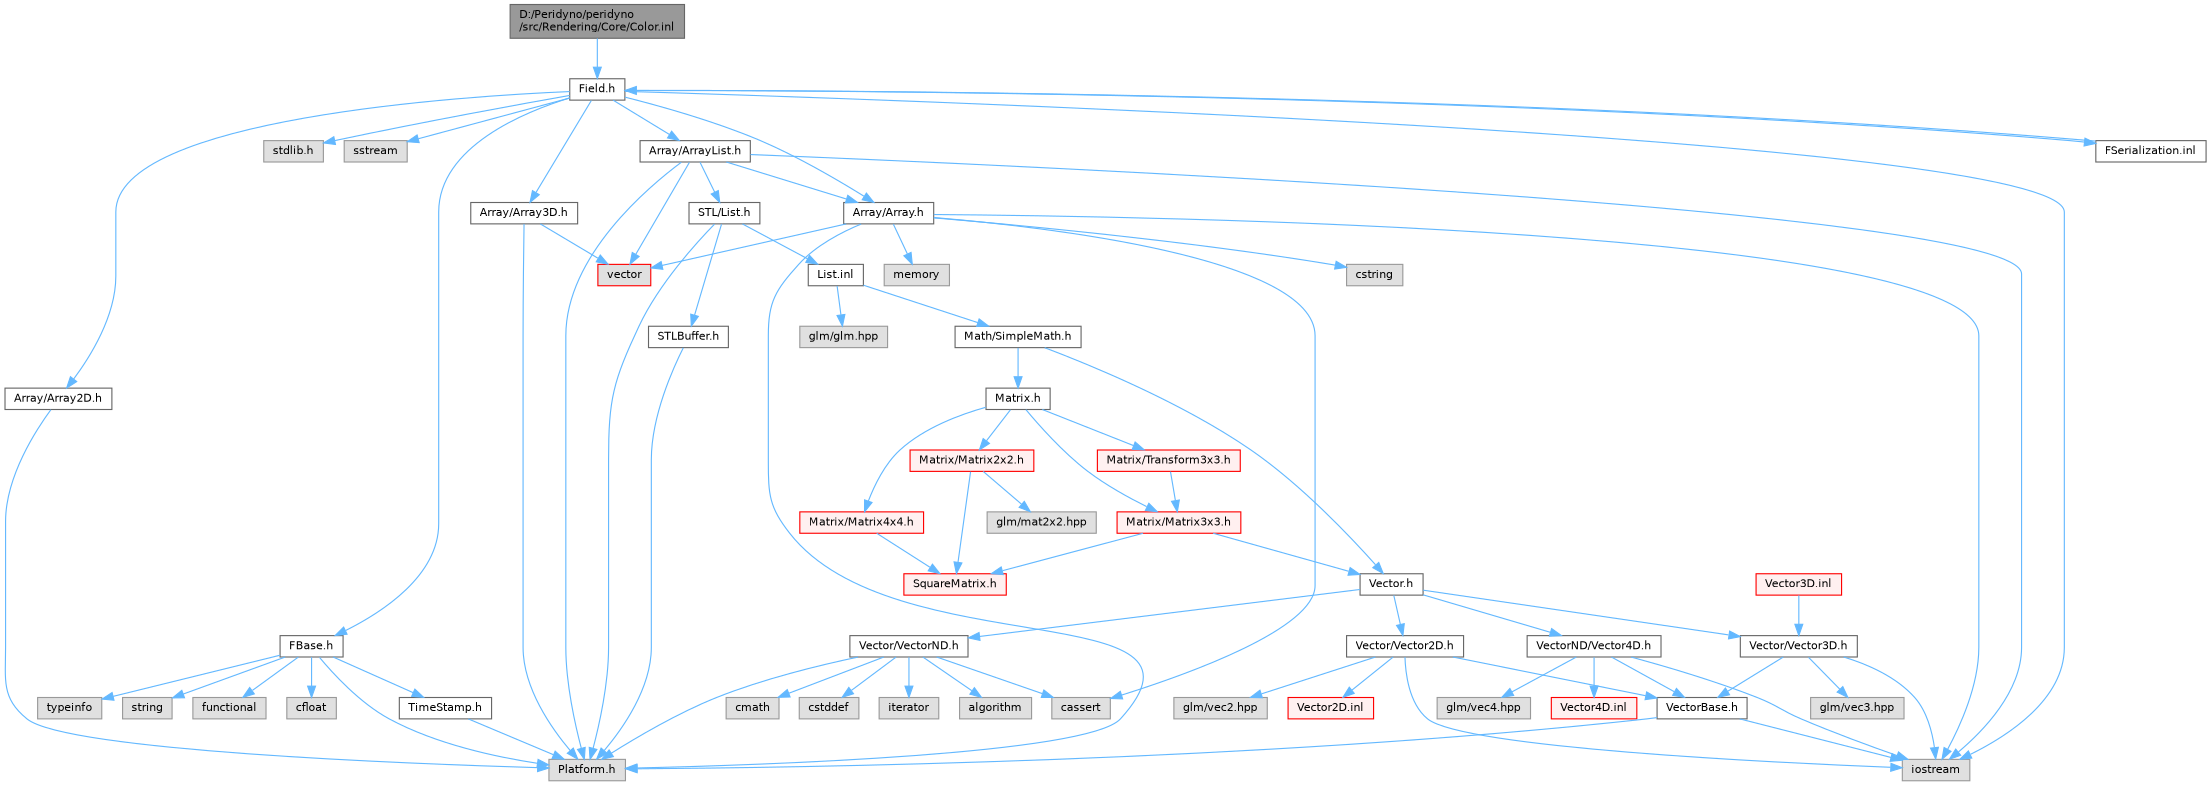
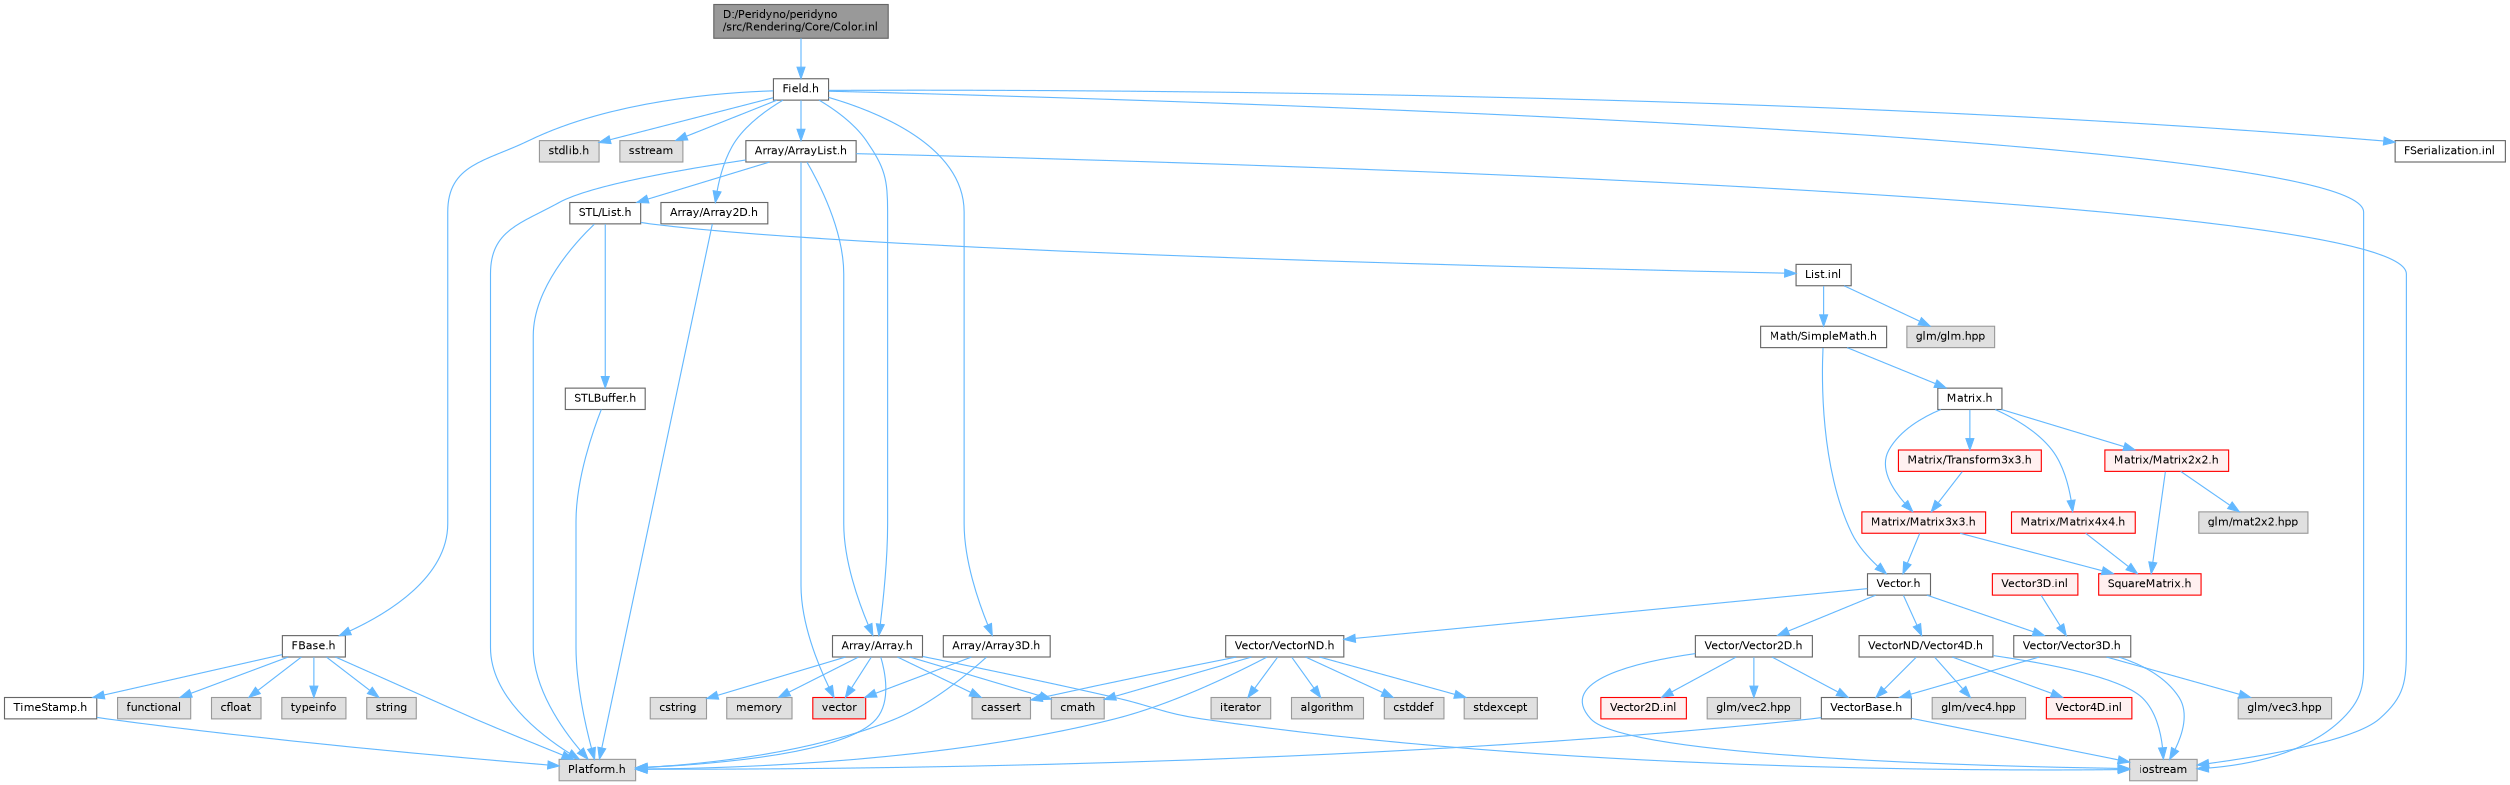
edge "FSerialization.inl" -> "Field.h": removed
edge "Array/Array.h" -> "cmath": added
node "stdexcept": added
